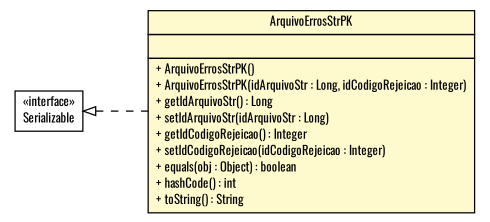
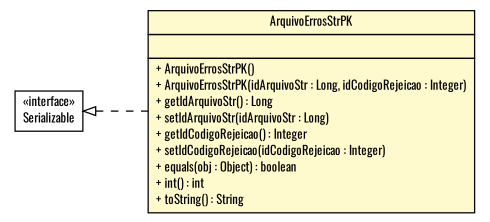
node "ArquivoErrosStrPK": text "+ hashCode() : int" -> "+ int() : int"
